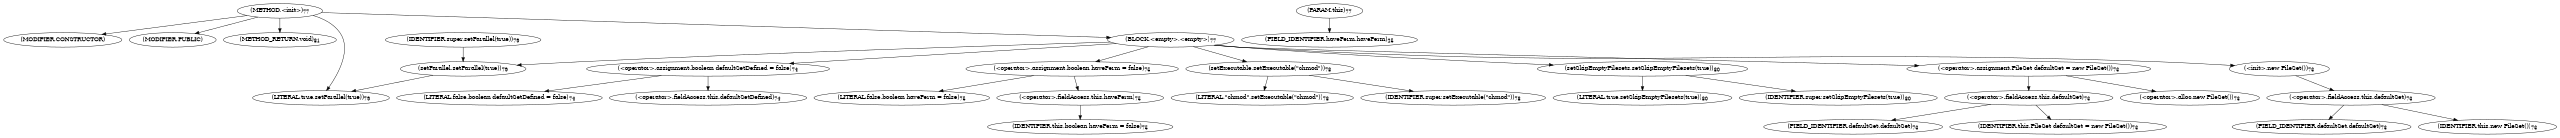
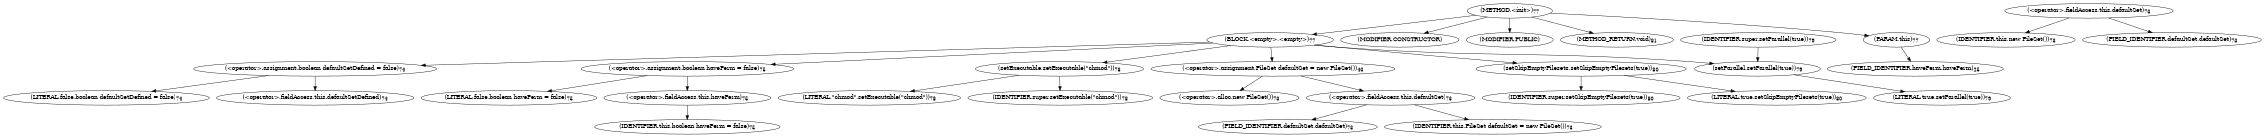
edge "(METHOD,<init>)" -> "(LITERAL,true,setParallel(true))": now "(METHOD,<init>)" -> "(PARAM,this)"
node "(<operator>.assignment,FileSet defaultSet = new FileSet())": text "73" -> "43"
node "(<init>,new FileSet())": removed
